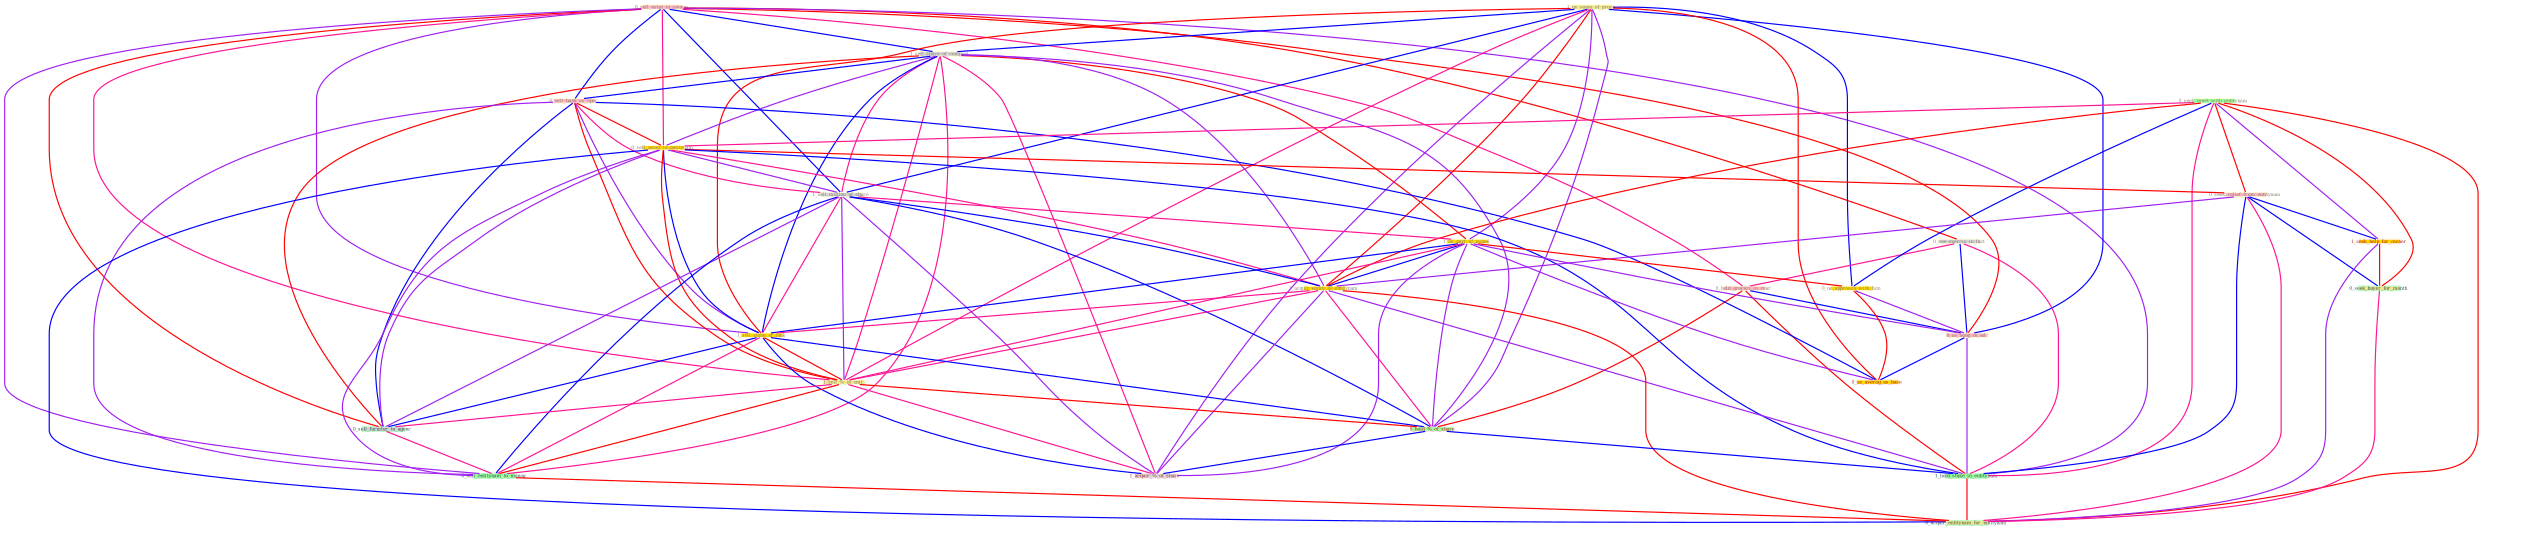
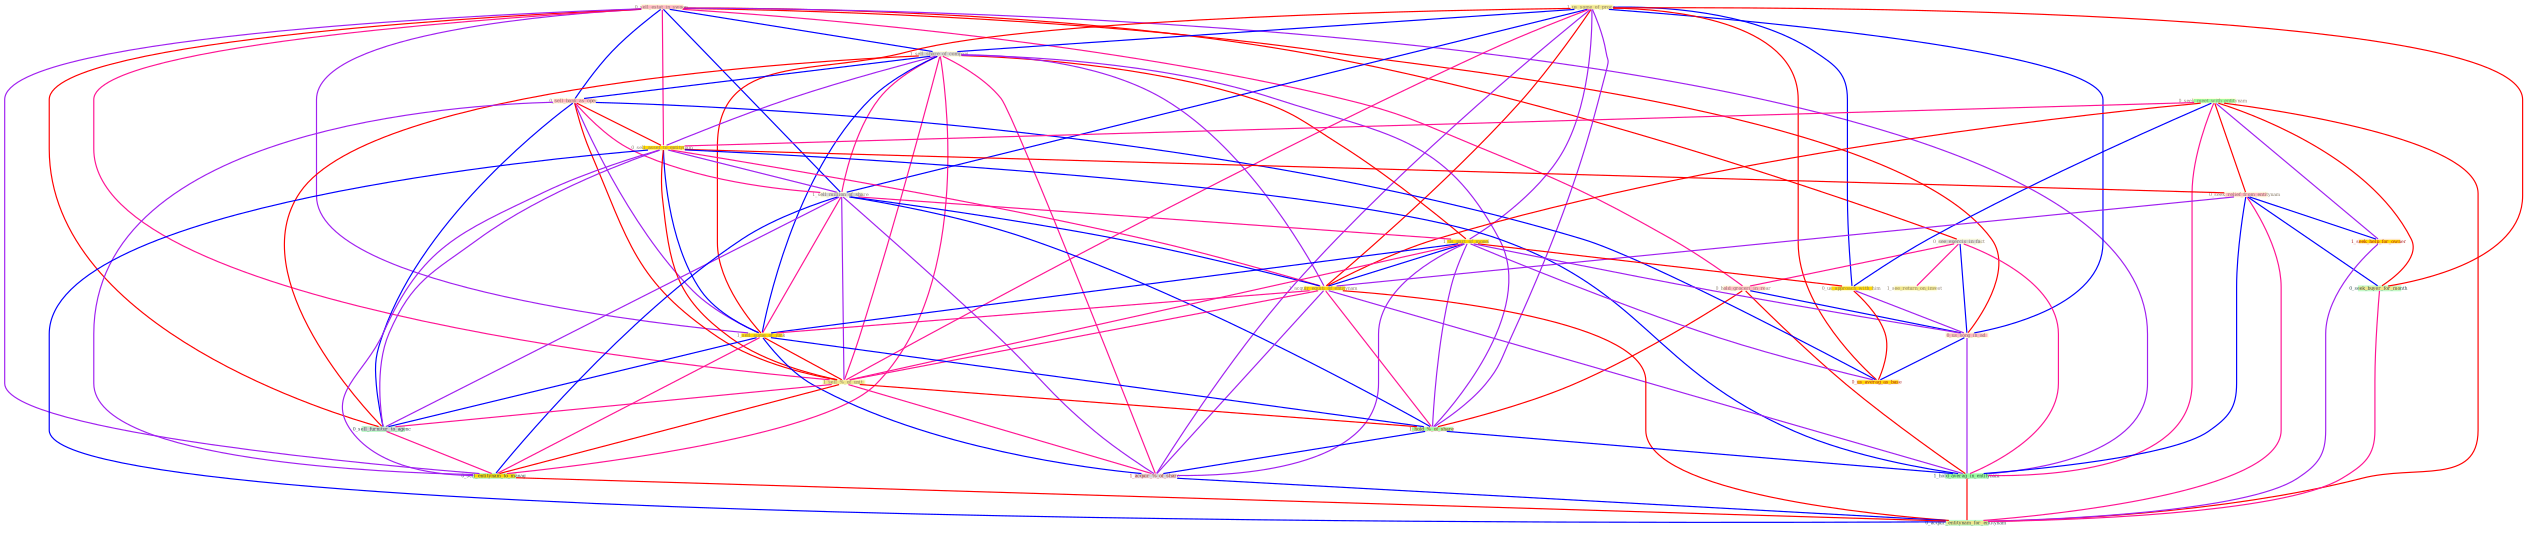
edge "1_seek_help_for_owner" -- "0_seek_buyer_for_month": now "1_us_some_of_proce" -- "0_seek_buyer_for_month"
node "1_see_return_on_invest": added
node "8_hold_%_of_share": label "8_hold_%_of_share" -> "1_hold_%_of_share"
node "0_sell_entitynam_to_manag": fillcolor palegreen -> gold
node "1_hold_stake_in_entitynam": label "1_hold_stake_in_entitynam" -> "1_hold_averag_in_entitynam"
edge "1_acquir_%_of_share" -- "0_acquir_entitynam_for_entitynam": added
